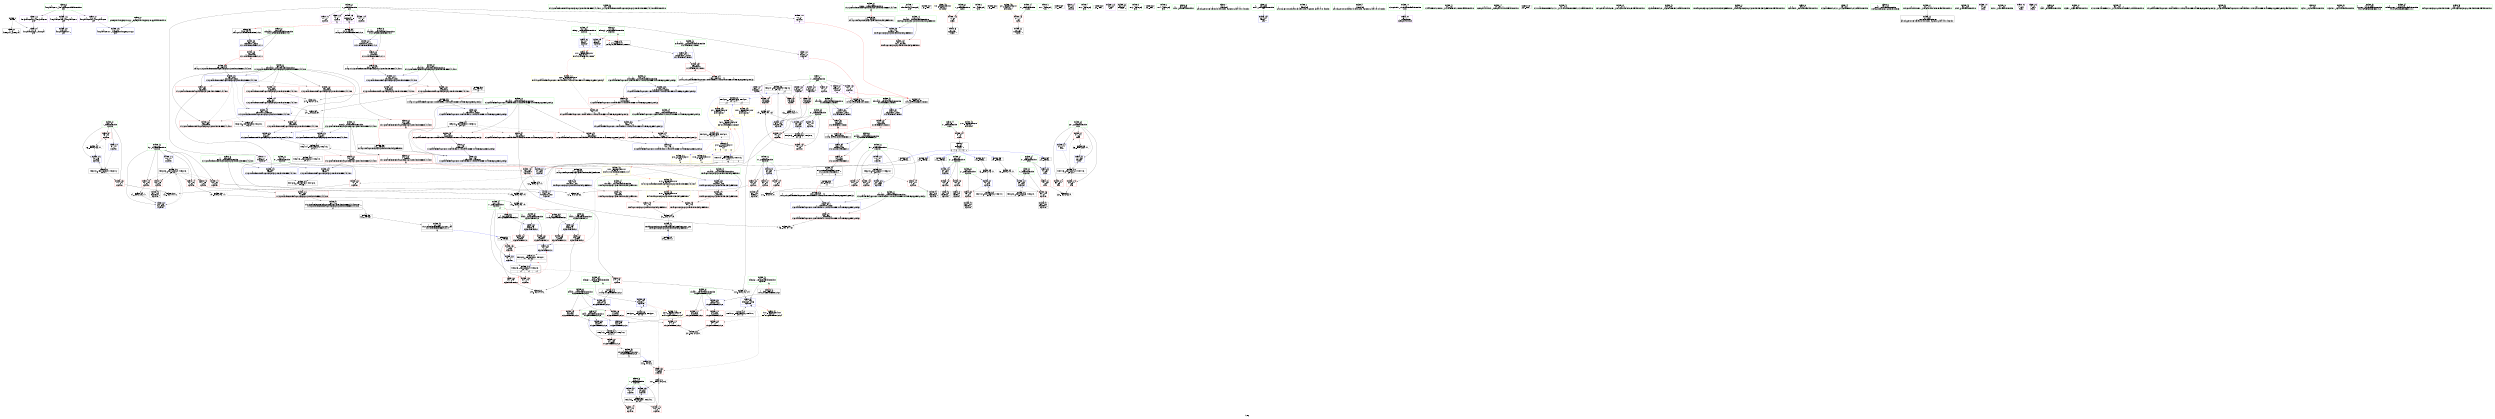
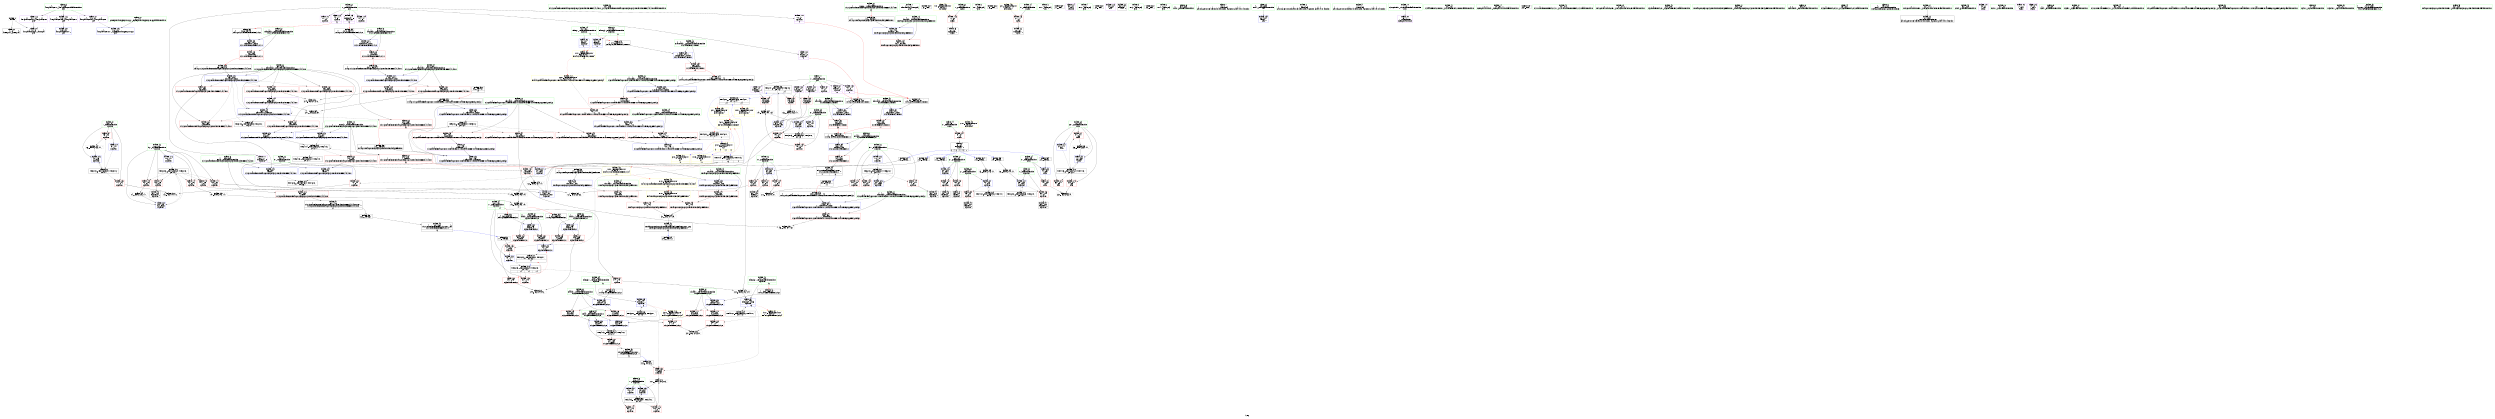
node "NodeID: 54": removed
